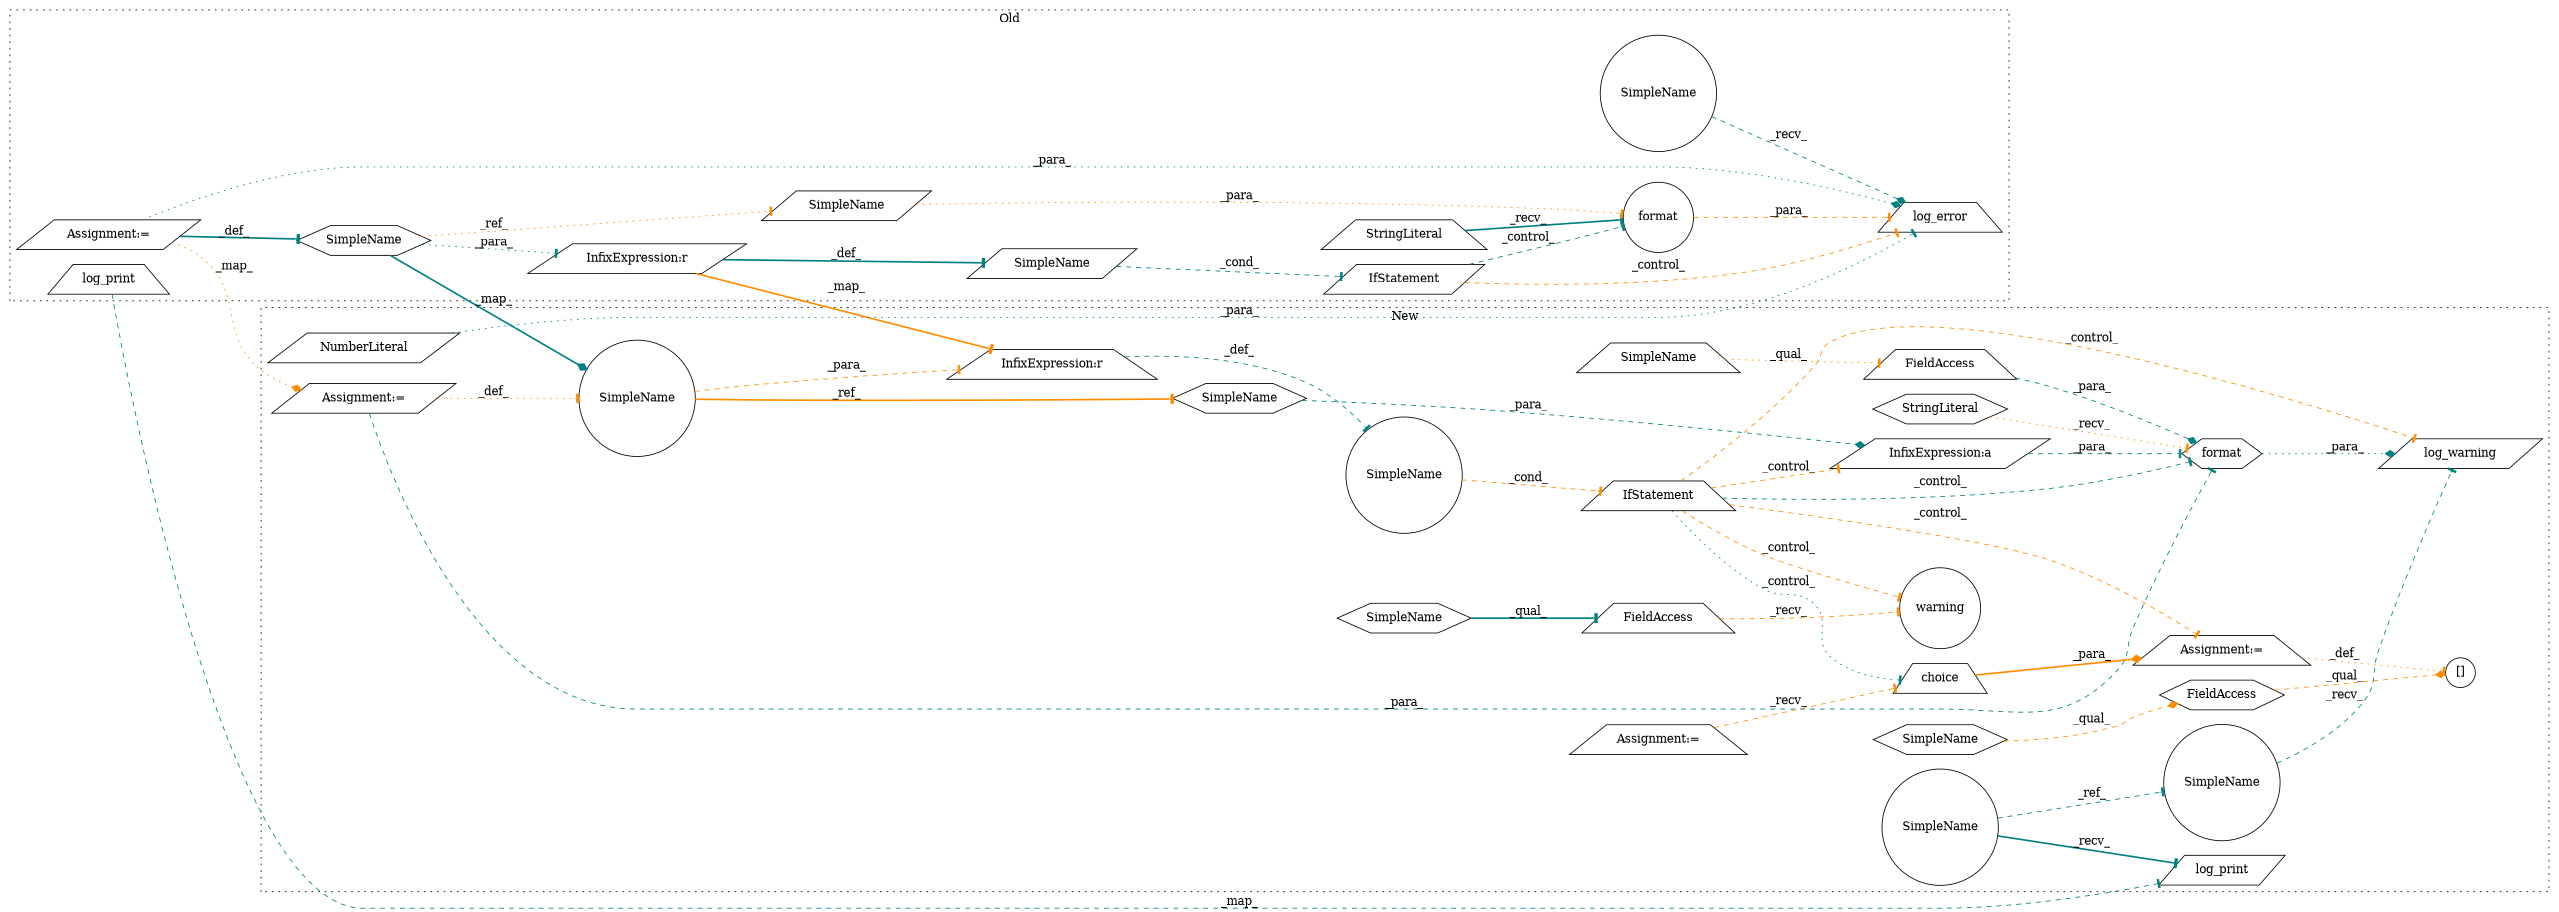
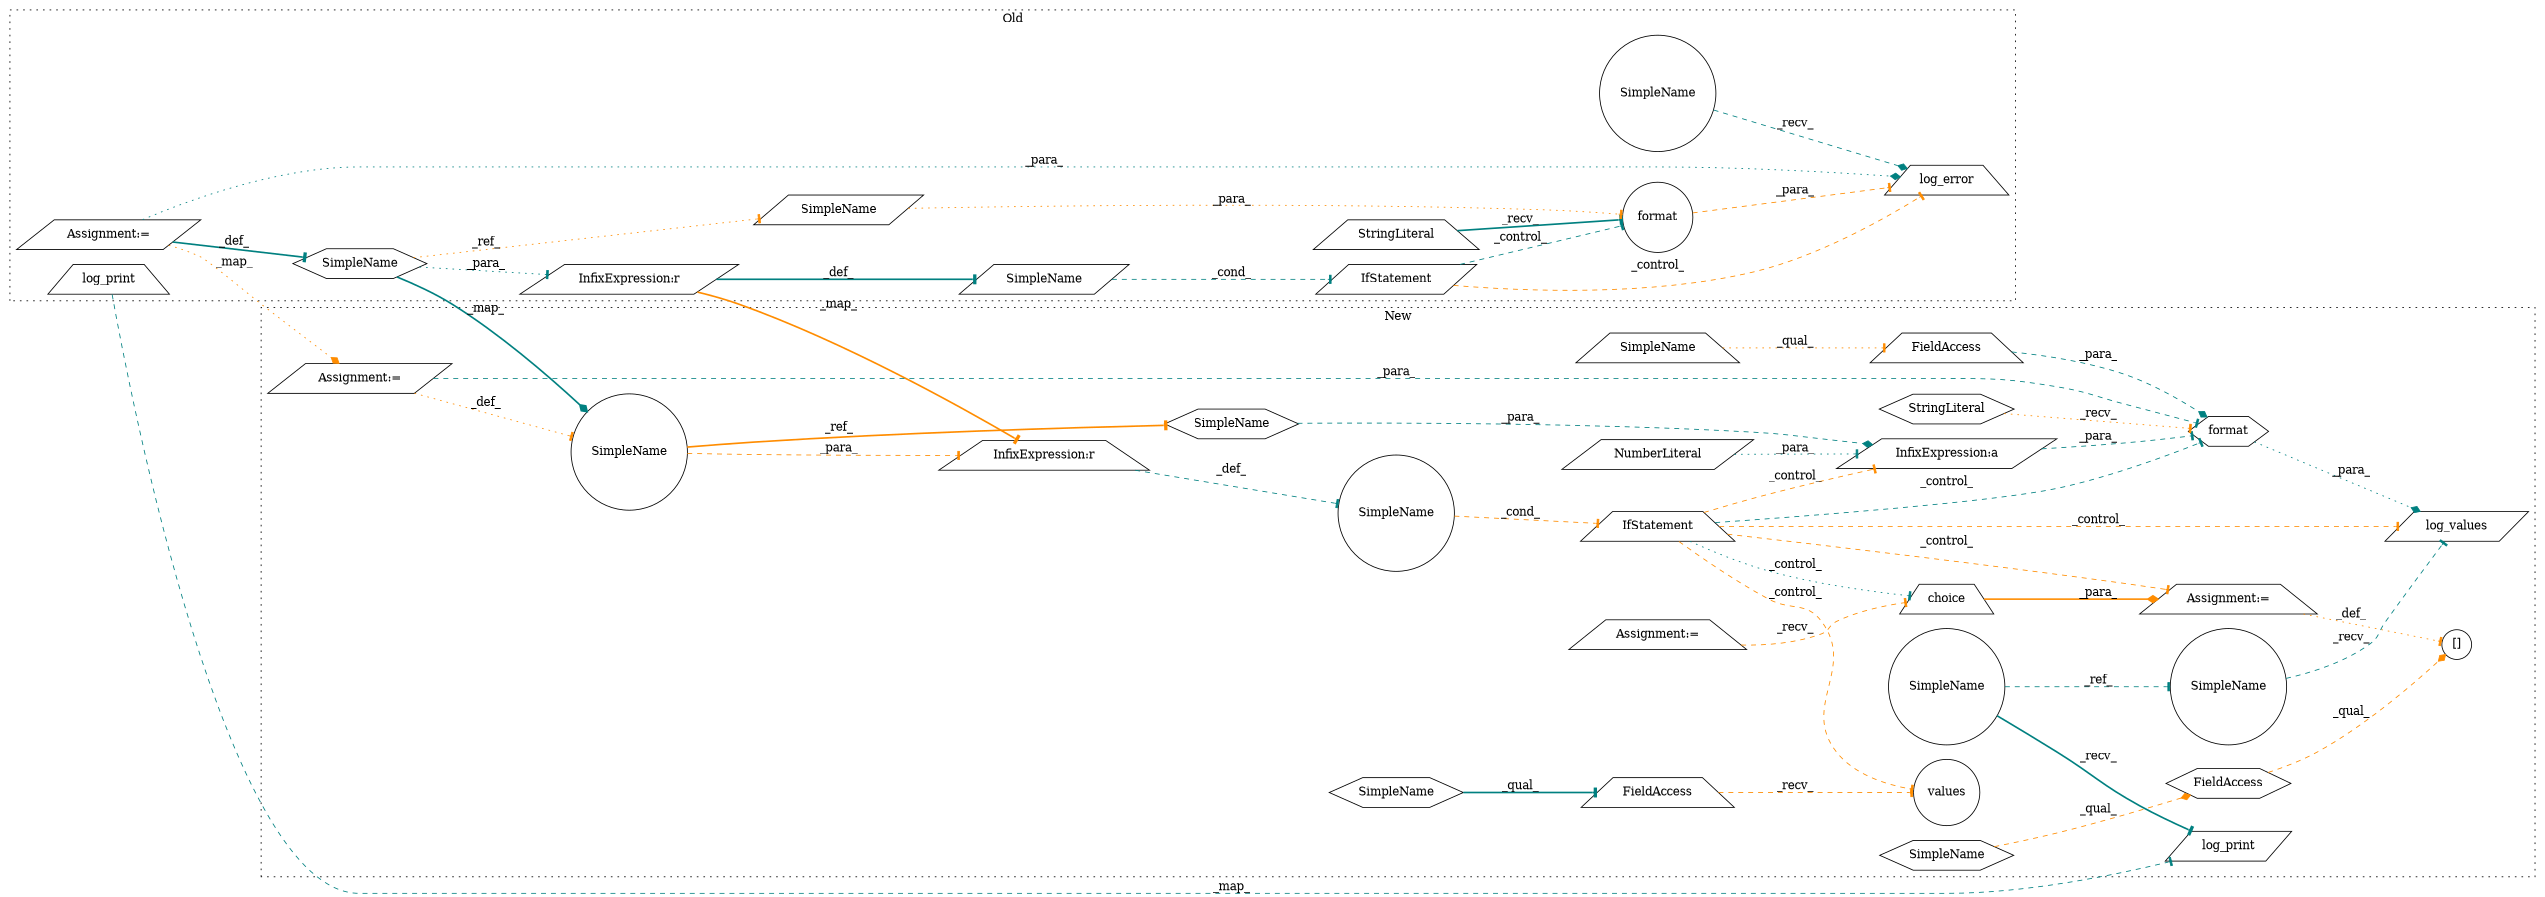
edge "NumberLiteral" -> "log_error": now "NumberLiteral" -> "InfixExpression:a"
node "log_warning": label "log_warning" -> "log_values"
node "warning": label "warning" -> "values"
